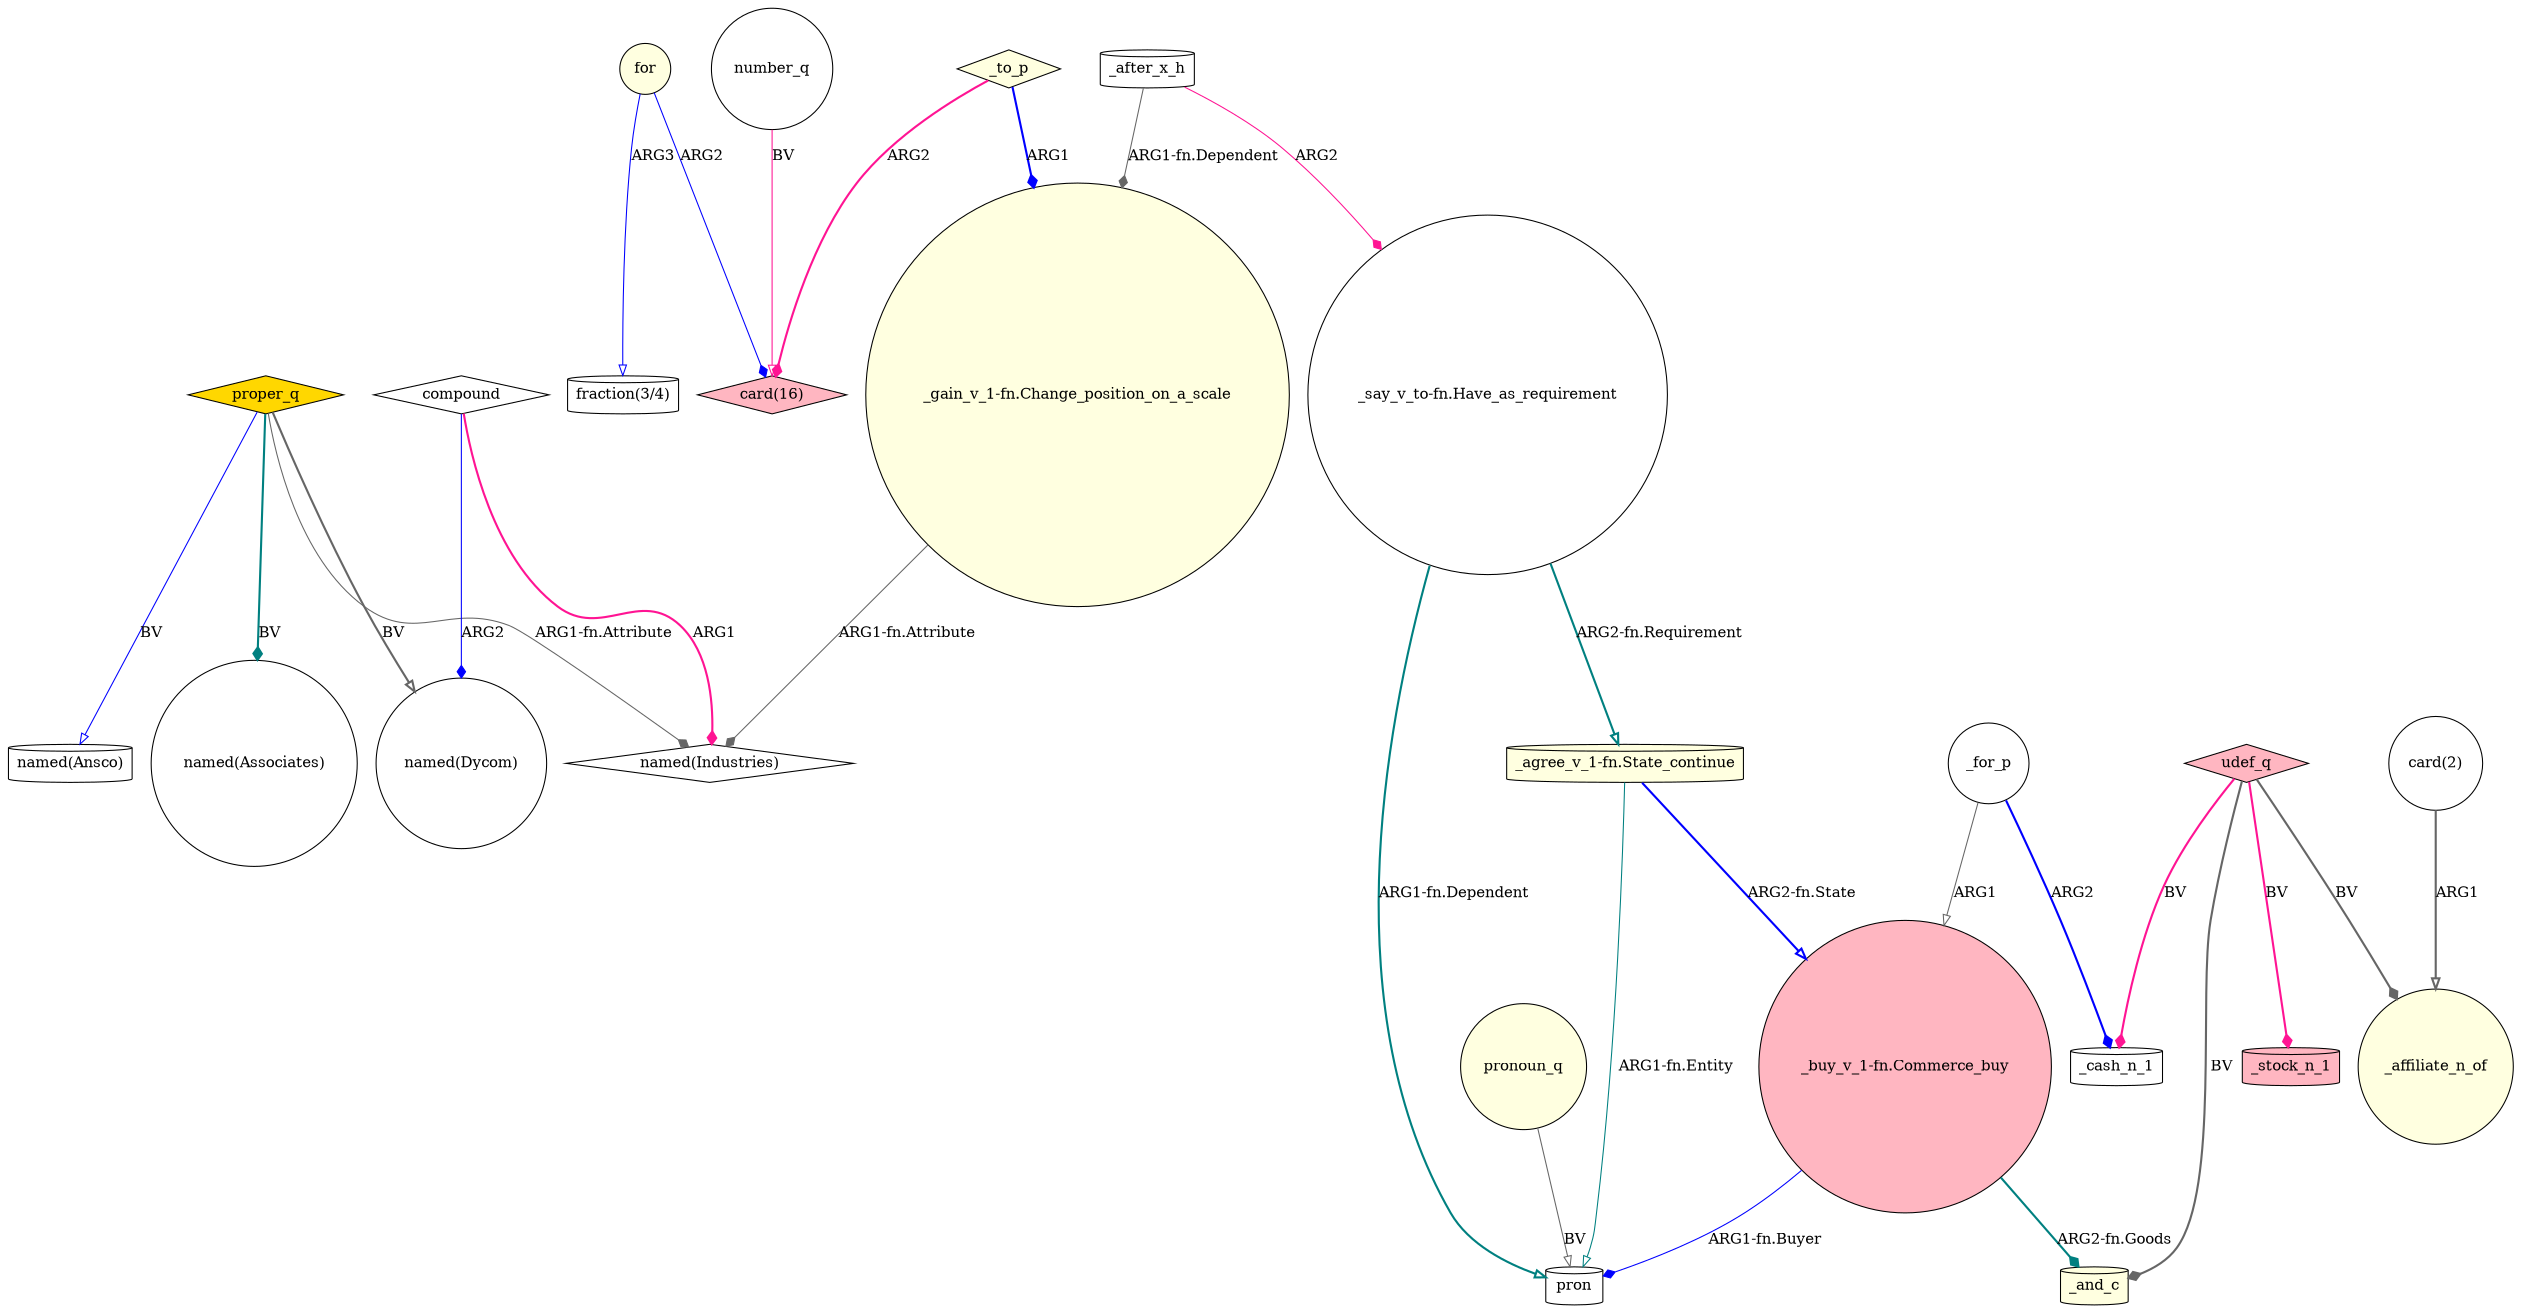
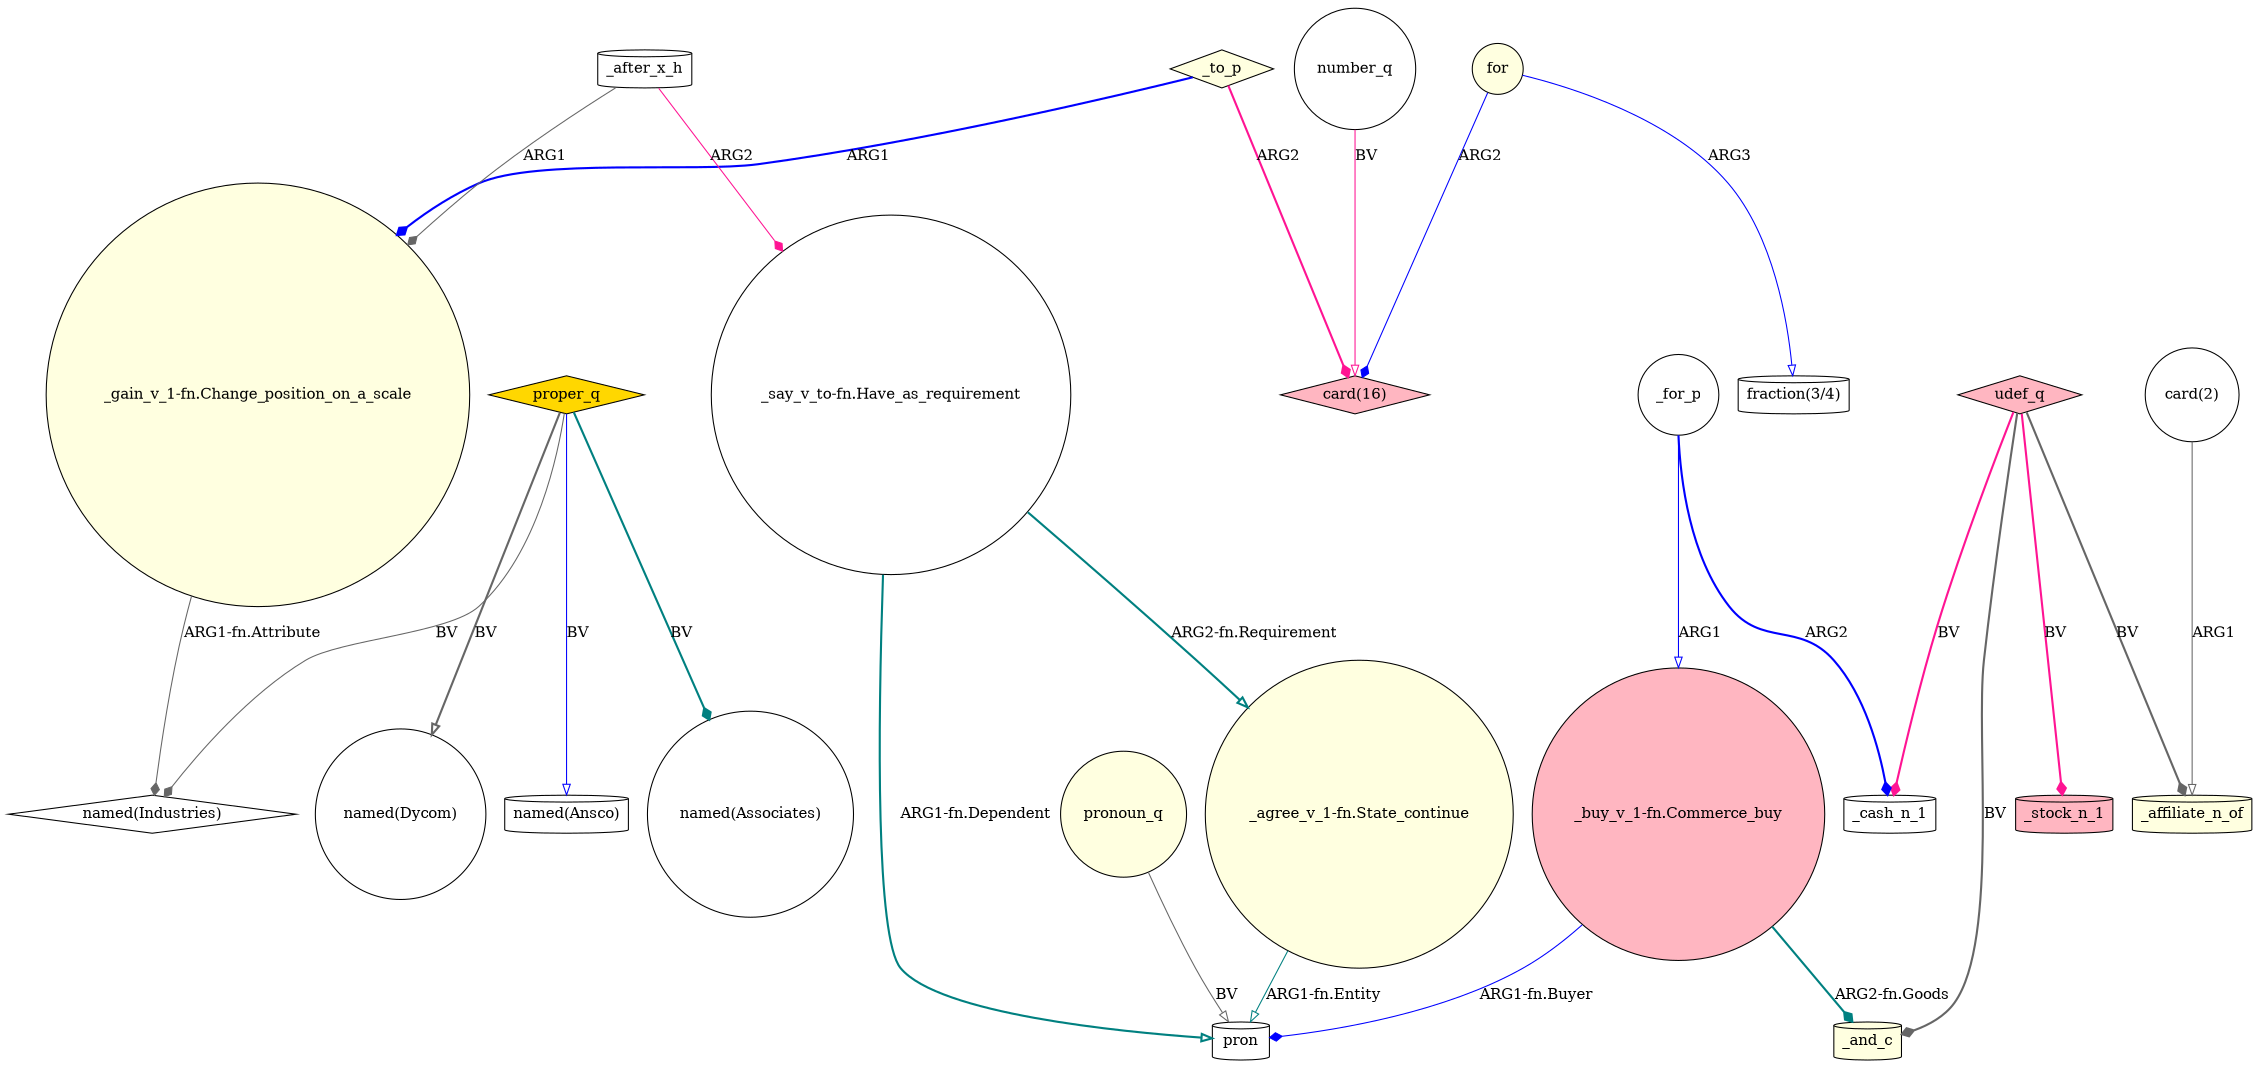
edge "_after_x_h" -> "_gain_v_1-fn.Change_position_on_a_scale": label "ARG1-fn.Dependent" -> "ARG1"
node "compound": removed
edge "proper_q" -> "named(Industries)": label "ARG1-fn.Attribute" -> "BV"
node "_agree_v_1-fn.State_continue": shape cylinder -> circle
edge "_for_p" -> "_buy_v_1-fn.Commerce_buy": color gray40 -> blue
edge "_agree_v_1-fn.State_continue" -> "_buy_v_1-fn.Commerce_buy": removed, label "ARG2-fn.State"
edge "card(2)" -> "_affiliate_n_of": style bold -> solid
node "_affiliate_n_of": shape circle -> cylinder
